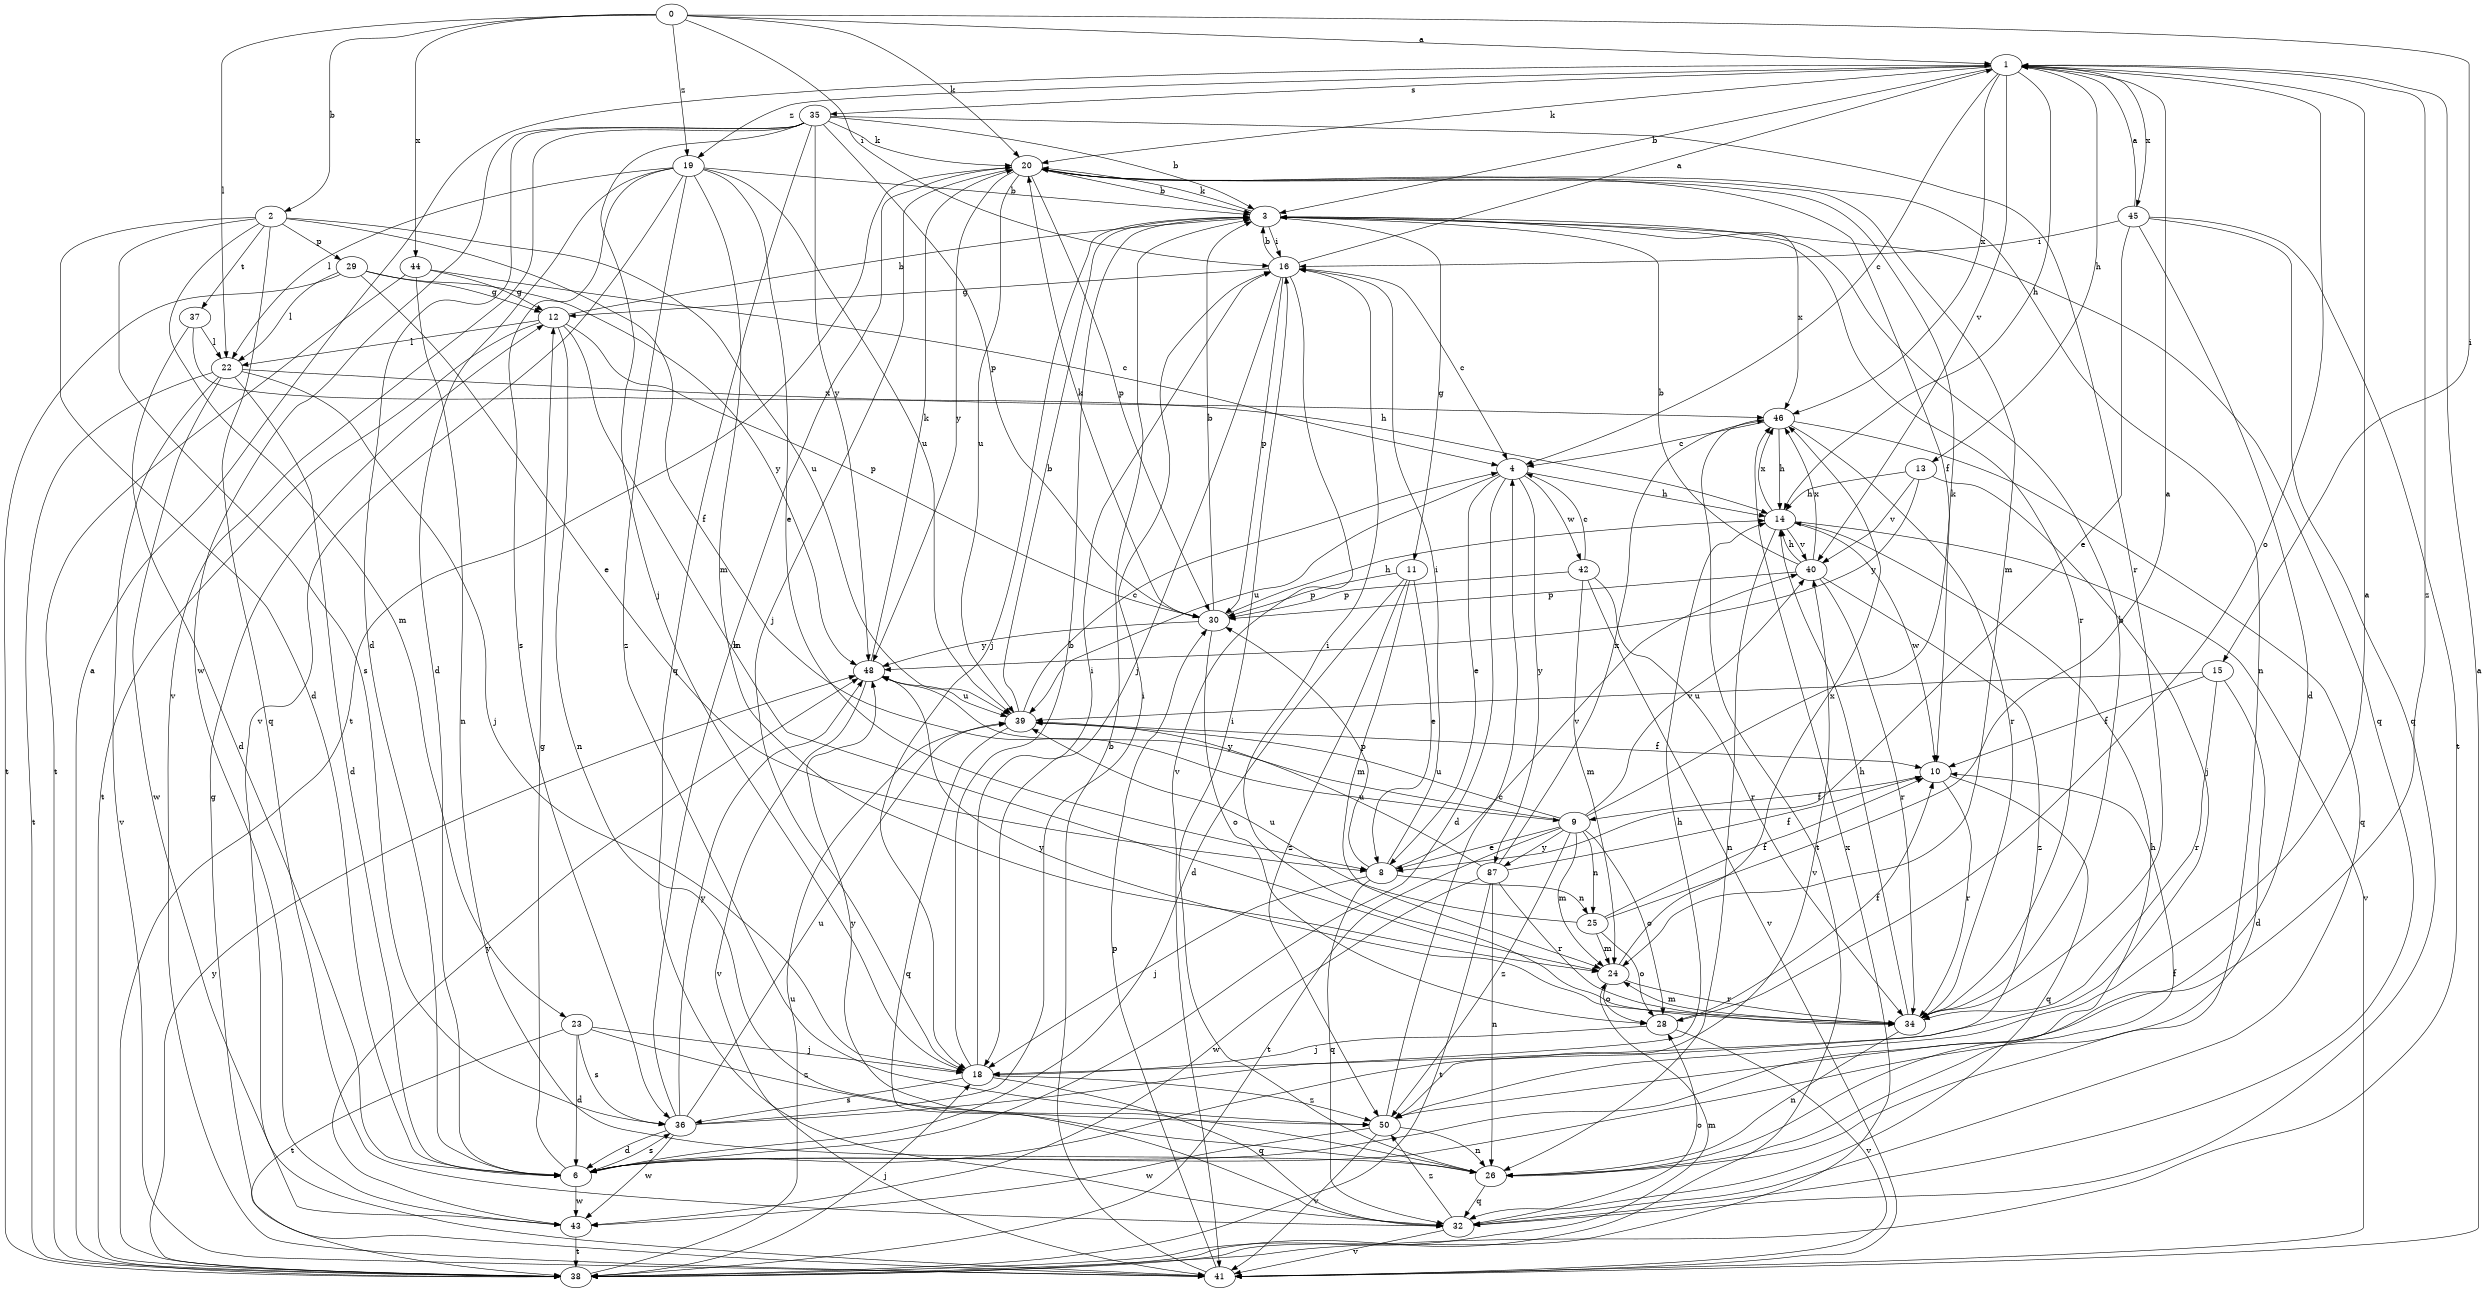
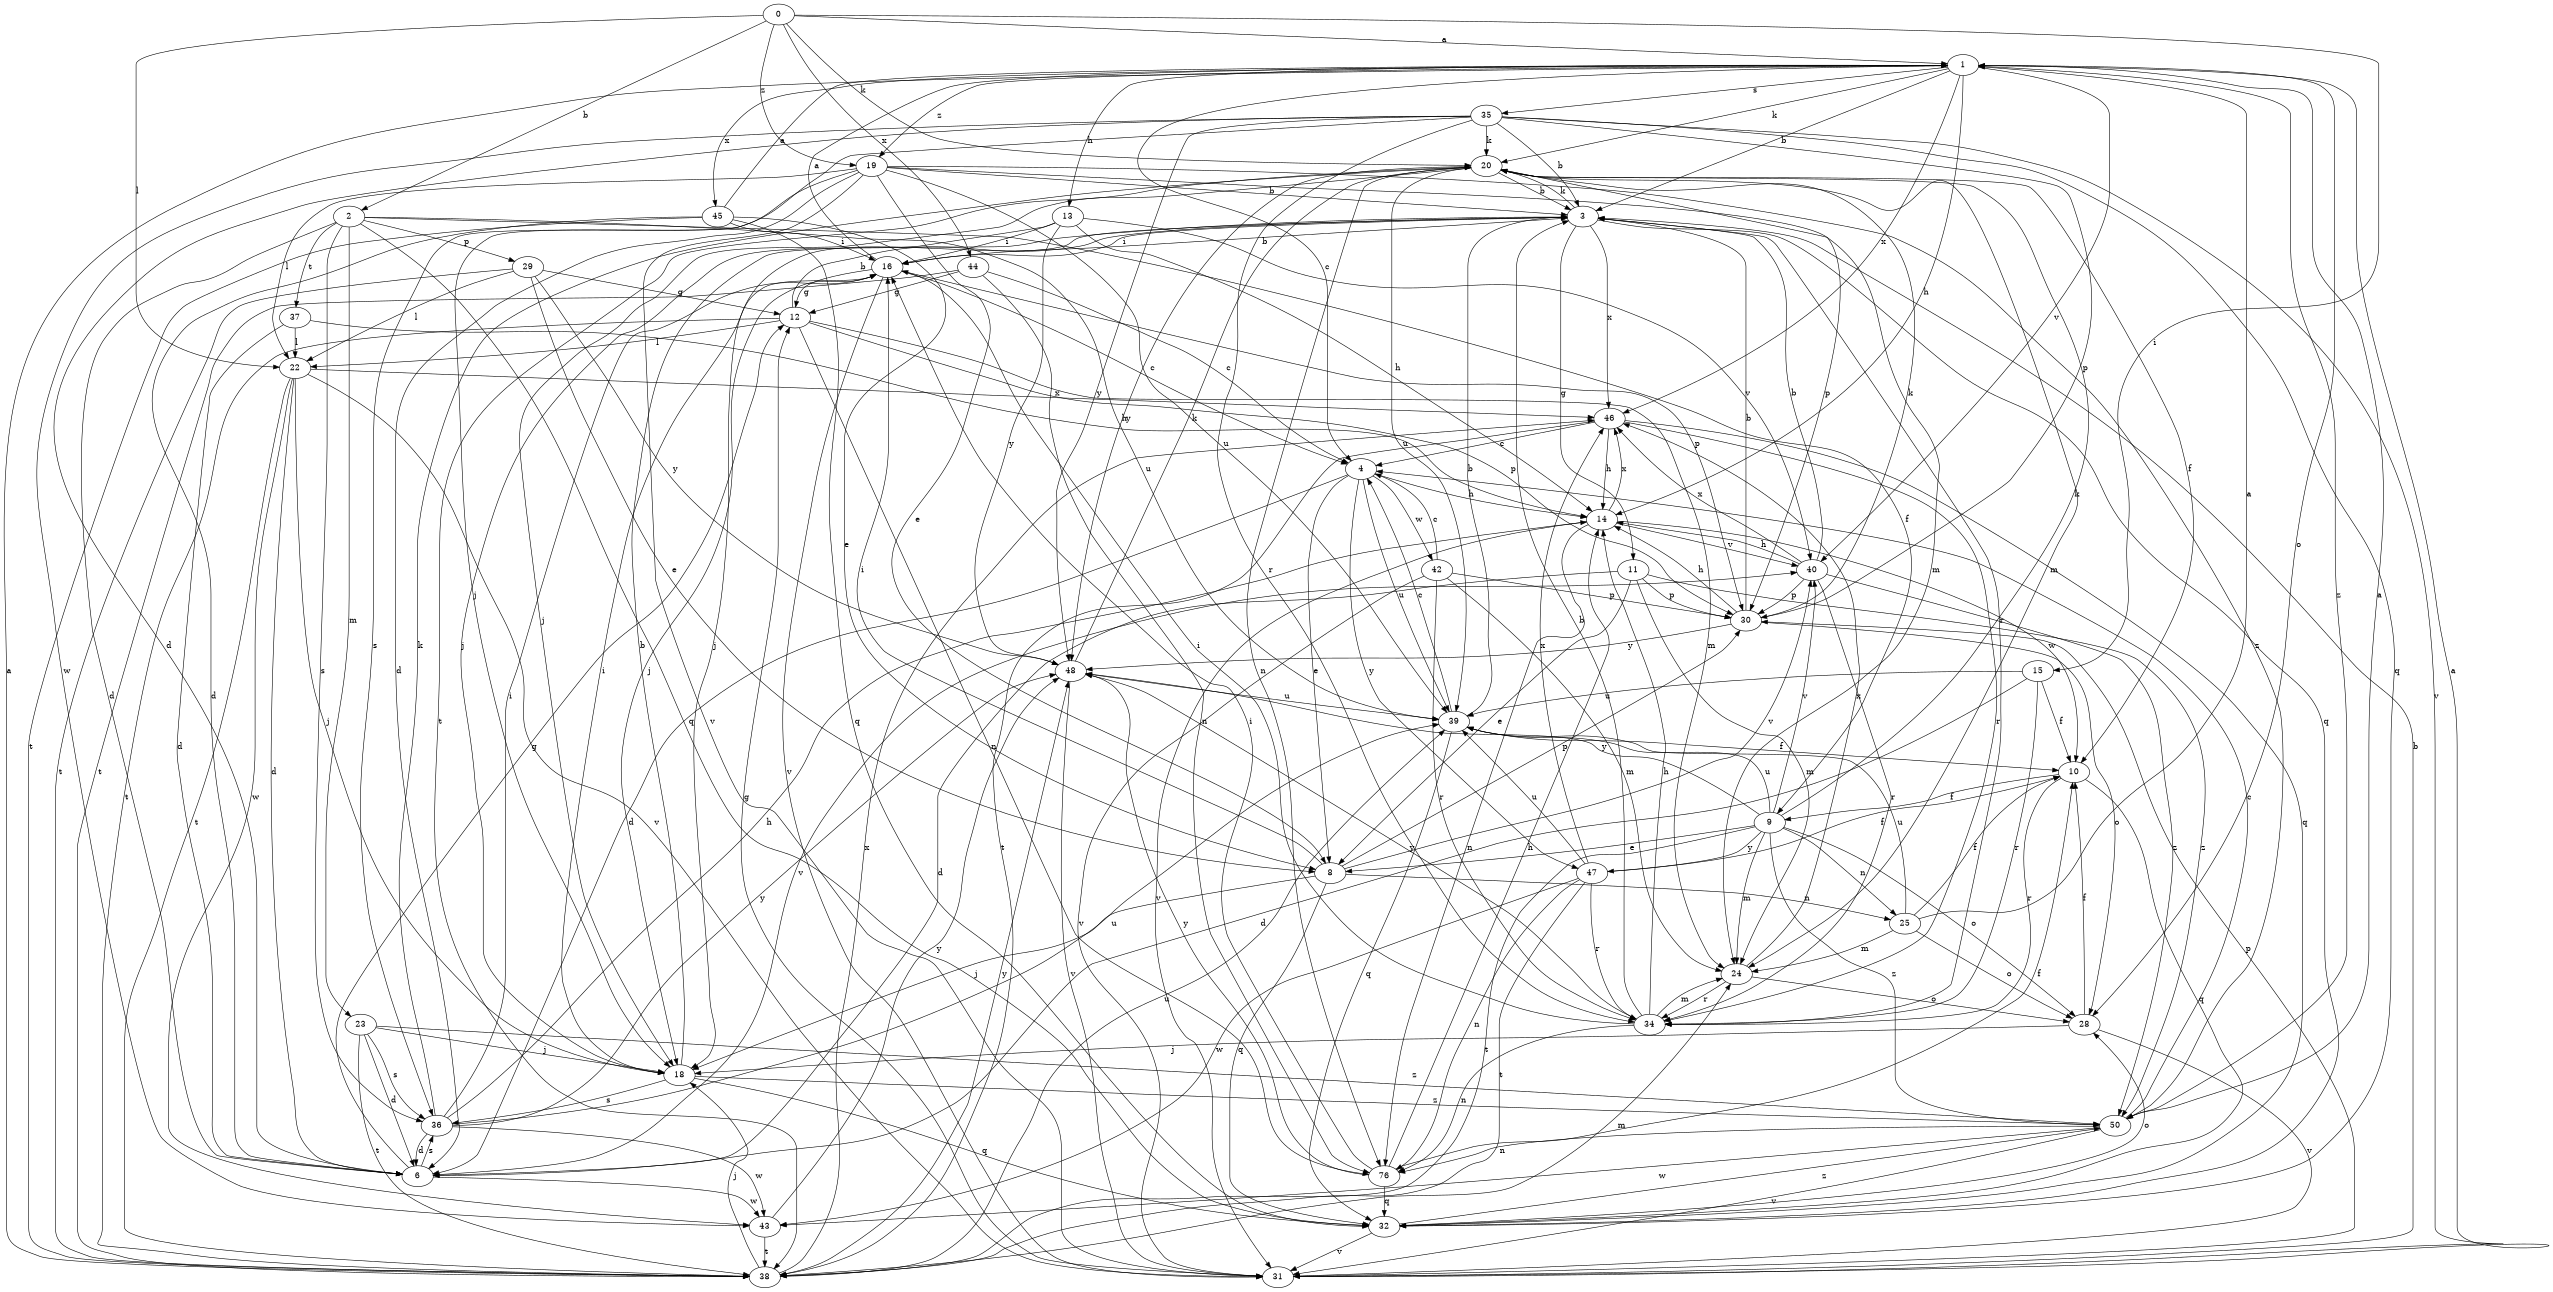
edge "0" -> "16": now "13" -> "16"
node "87": label "87" -> "47"
node "26": label "26" -> "76"
node "41": label "41" -> "31"
